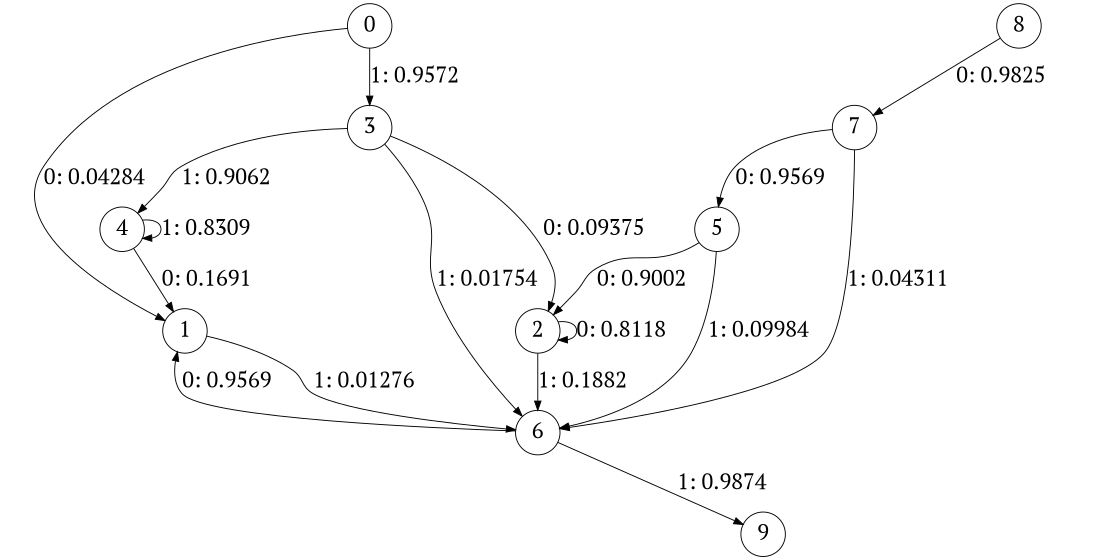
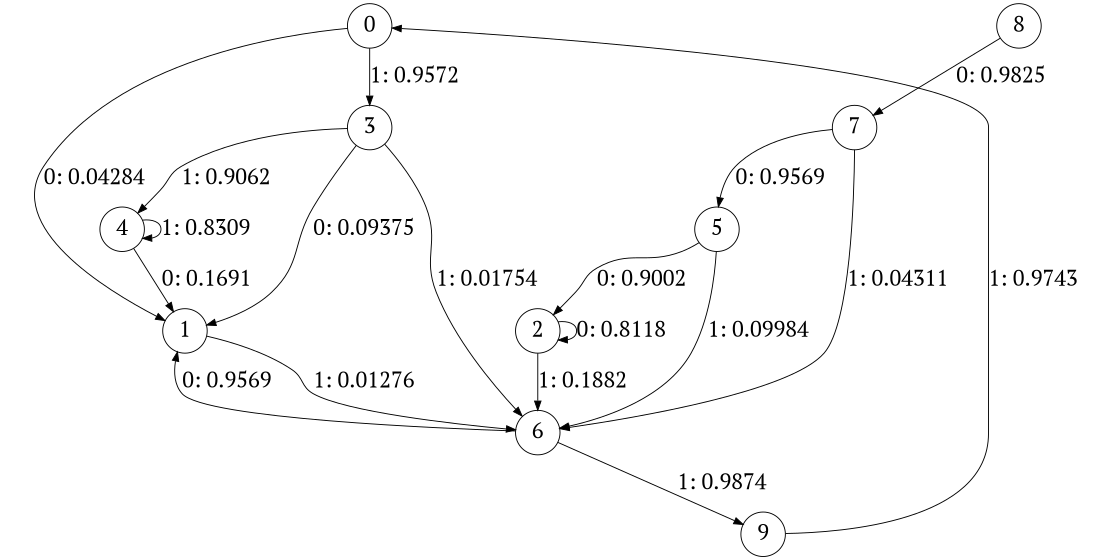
edge "9" -> "0": added, label "1: 0.9743"
edge "3" -> "2": now "3" -> "1"
